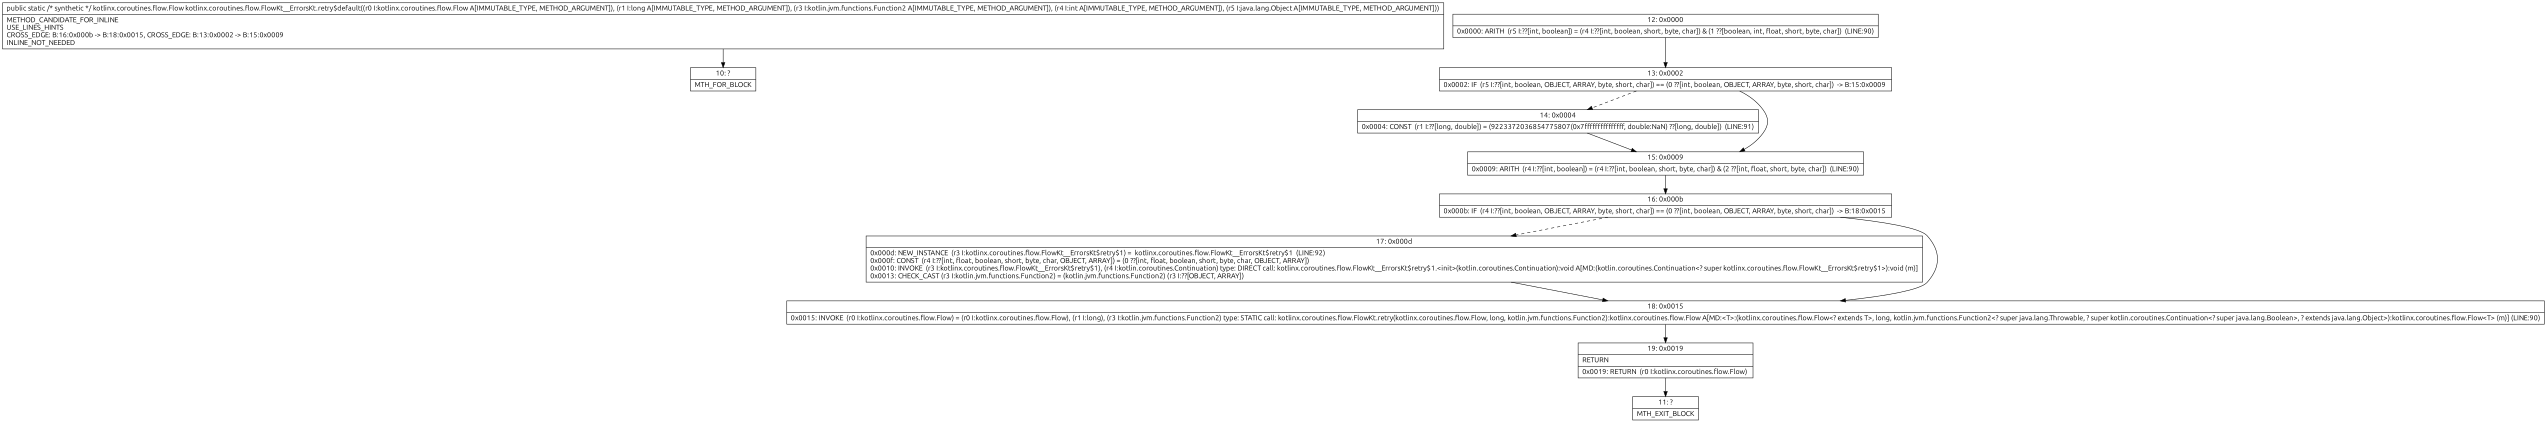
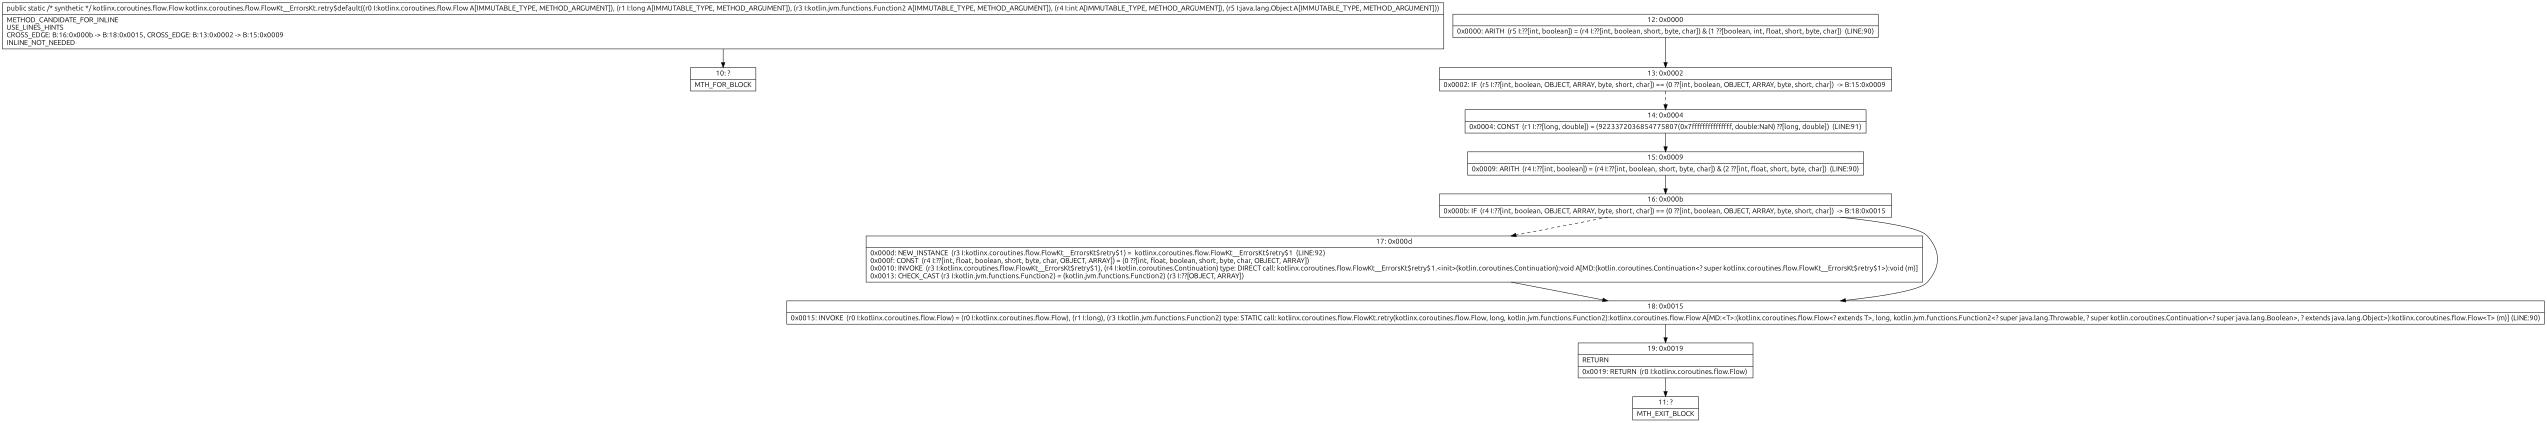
edge "13: 0x0002" -> "15: 0x0009": removed
